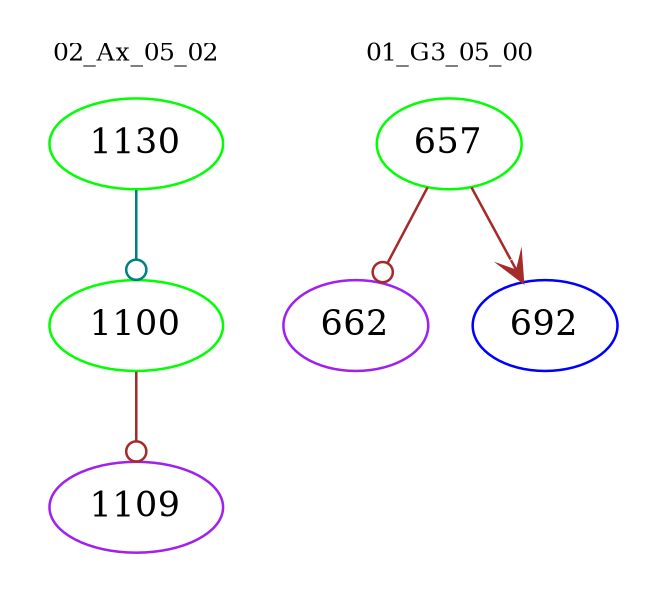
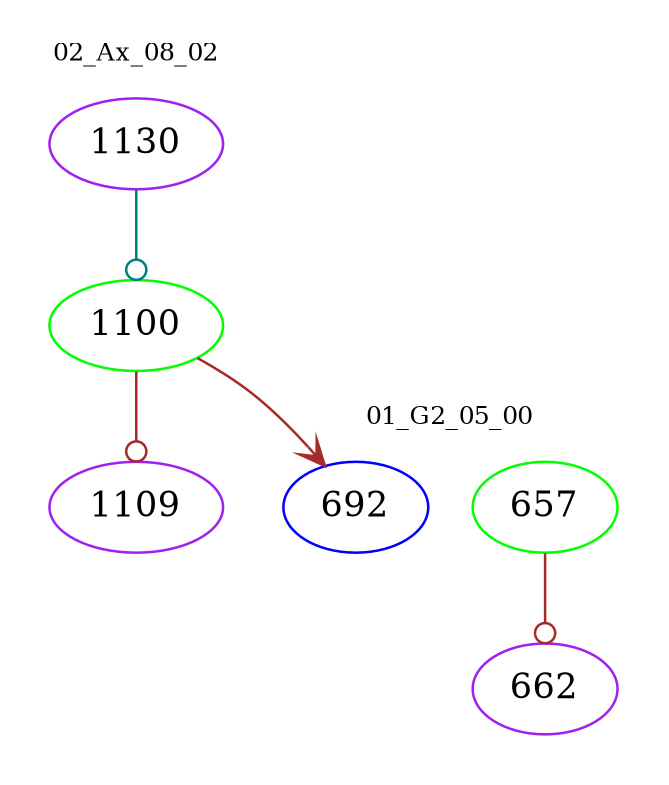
cluster "02_Ax_05_02": label "02_Ax_05_02" -> "02_Ax_08_02"
cluster "01_G3_05_00": label "01_G3_05_00" -> "01_G2_05_00"
node "1130": color green -> purple
edge "657" -> "692": now "1100" -> "692"
